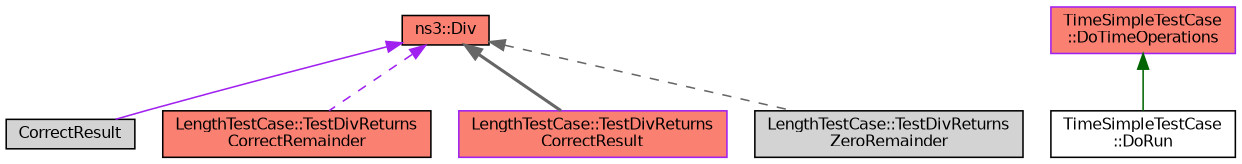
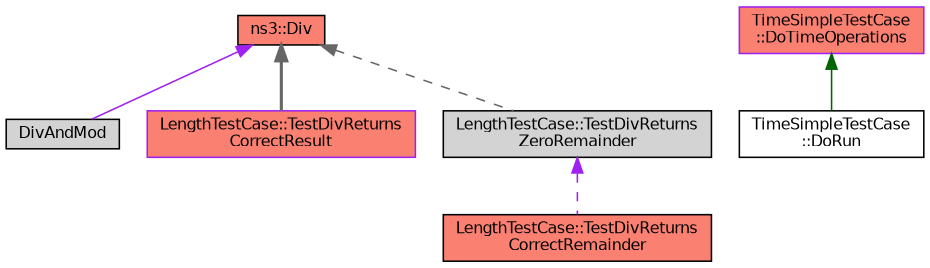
edge "LengthTestCase::TestDivReturns CorrectRemainder" -> "ns3::Div": now "LengthTestCase::TestDivReturns CorrectRemainder" -> "LengthTestCase::TestDivReturns ZeroRemainder"
node "CorrectResult": label "CorrectResult" -> "DivAndMod"
